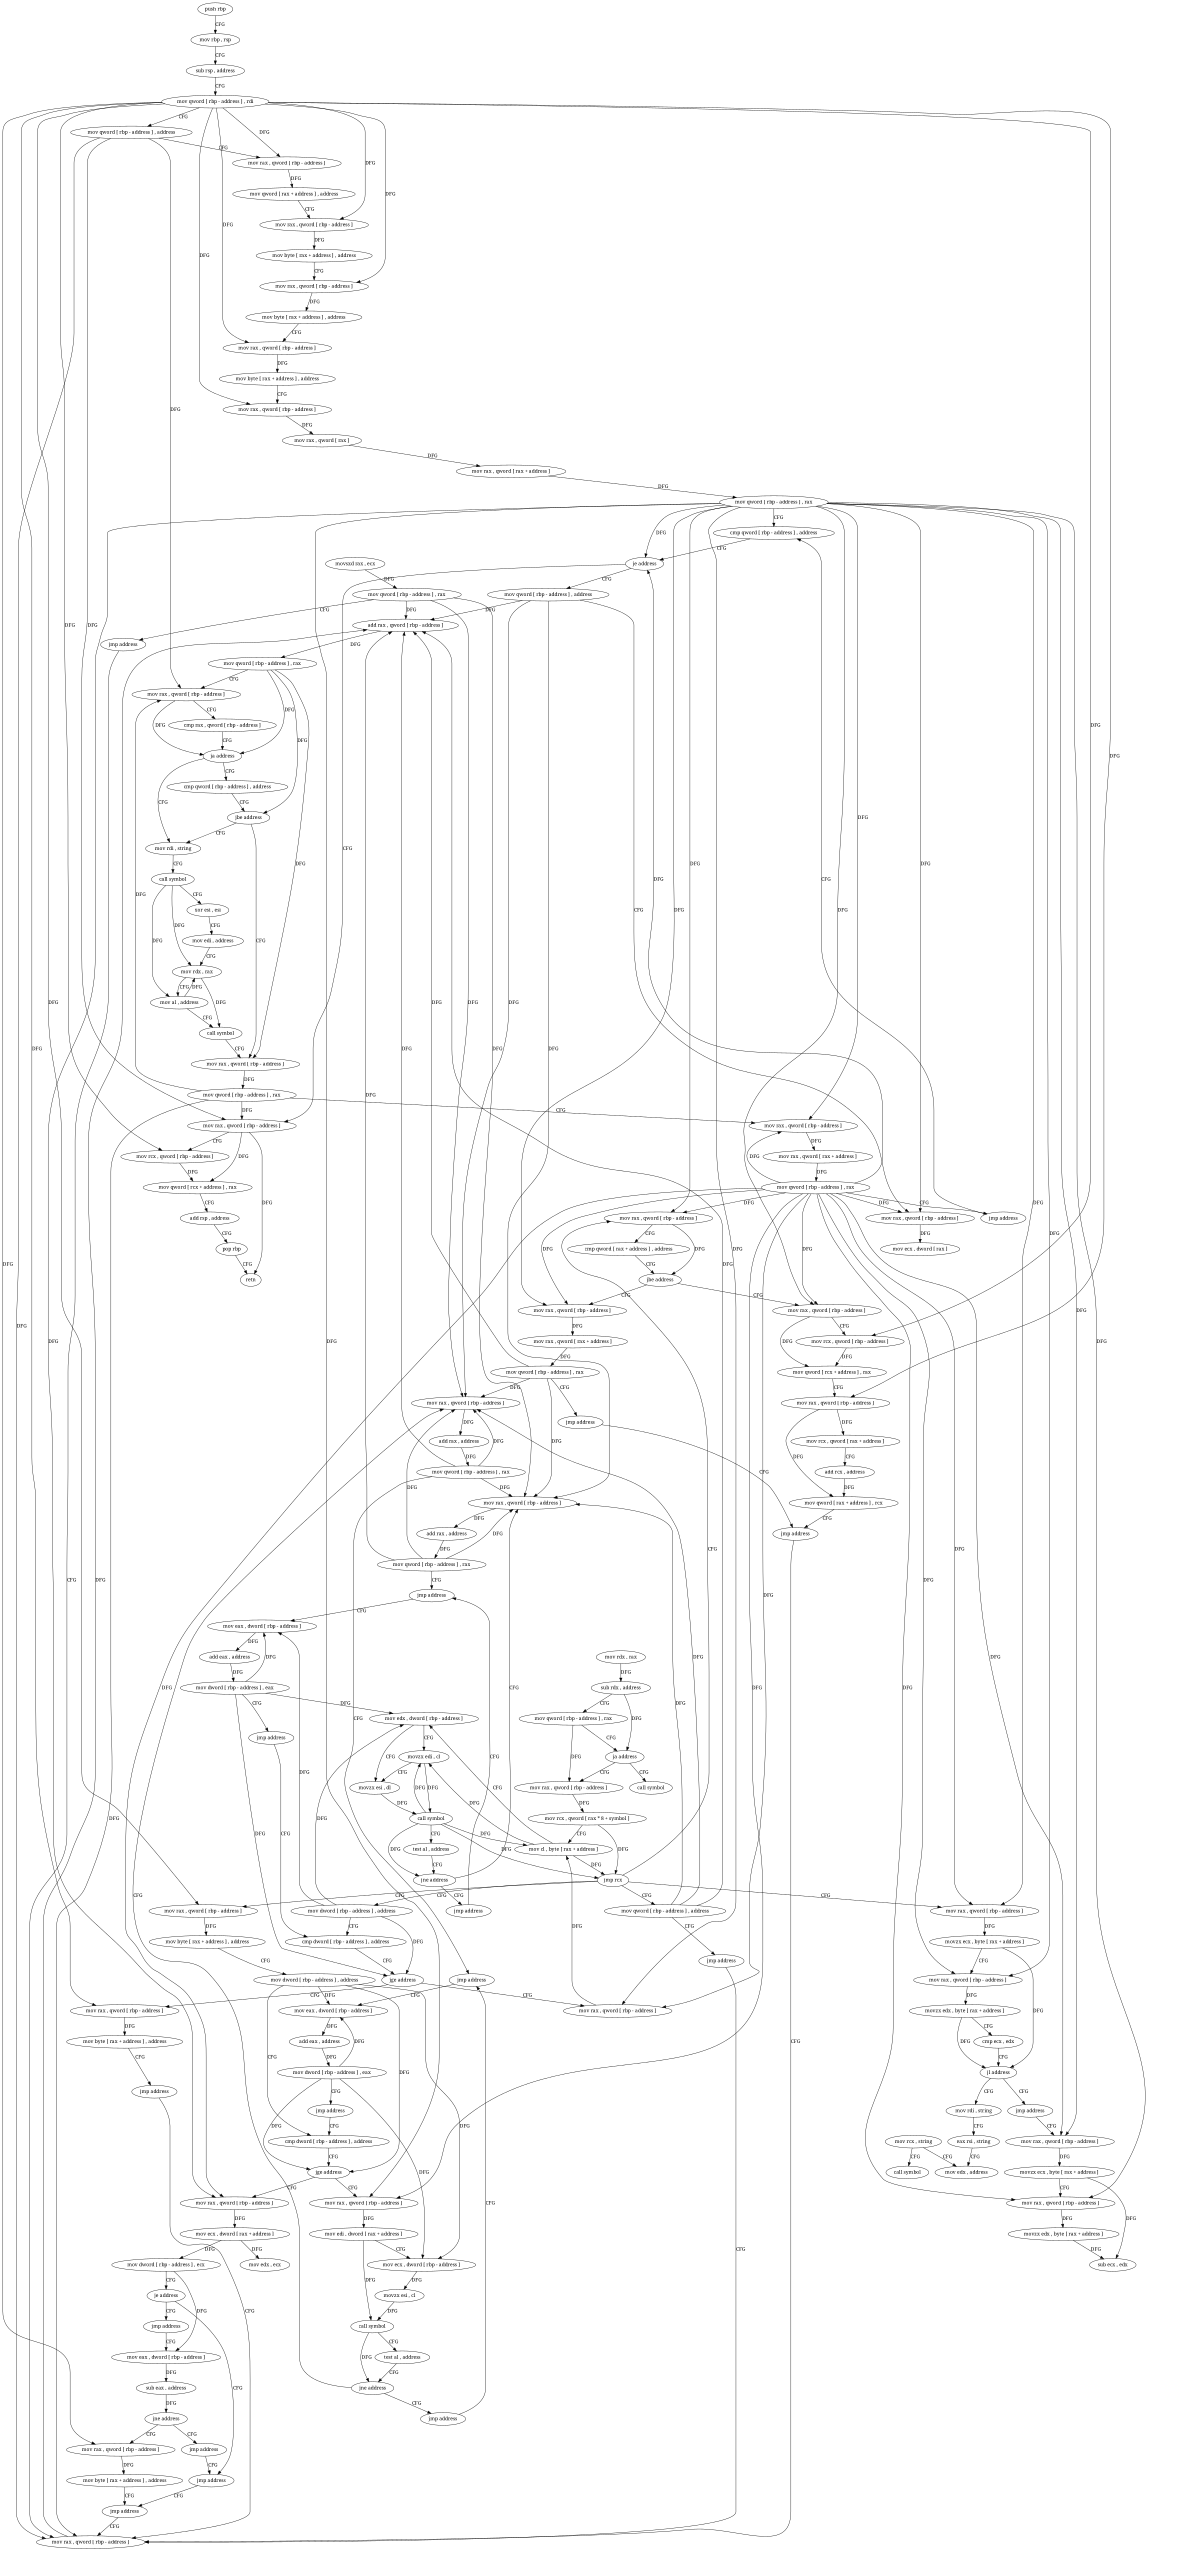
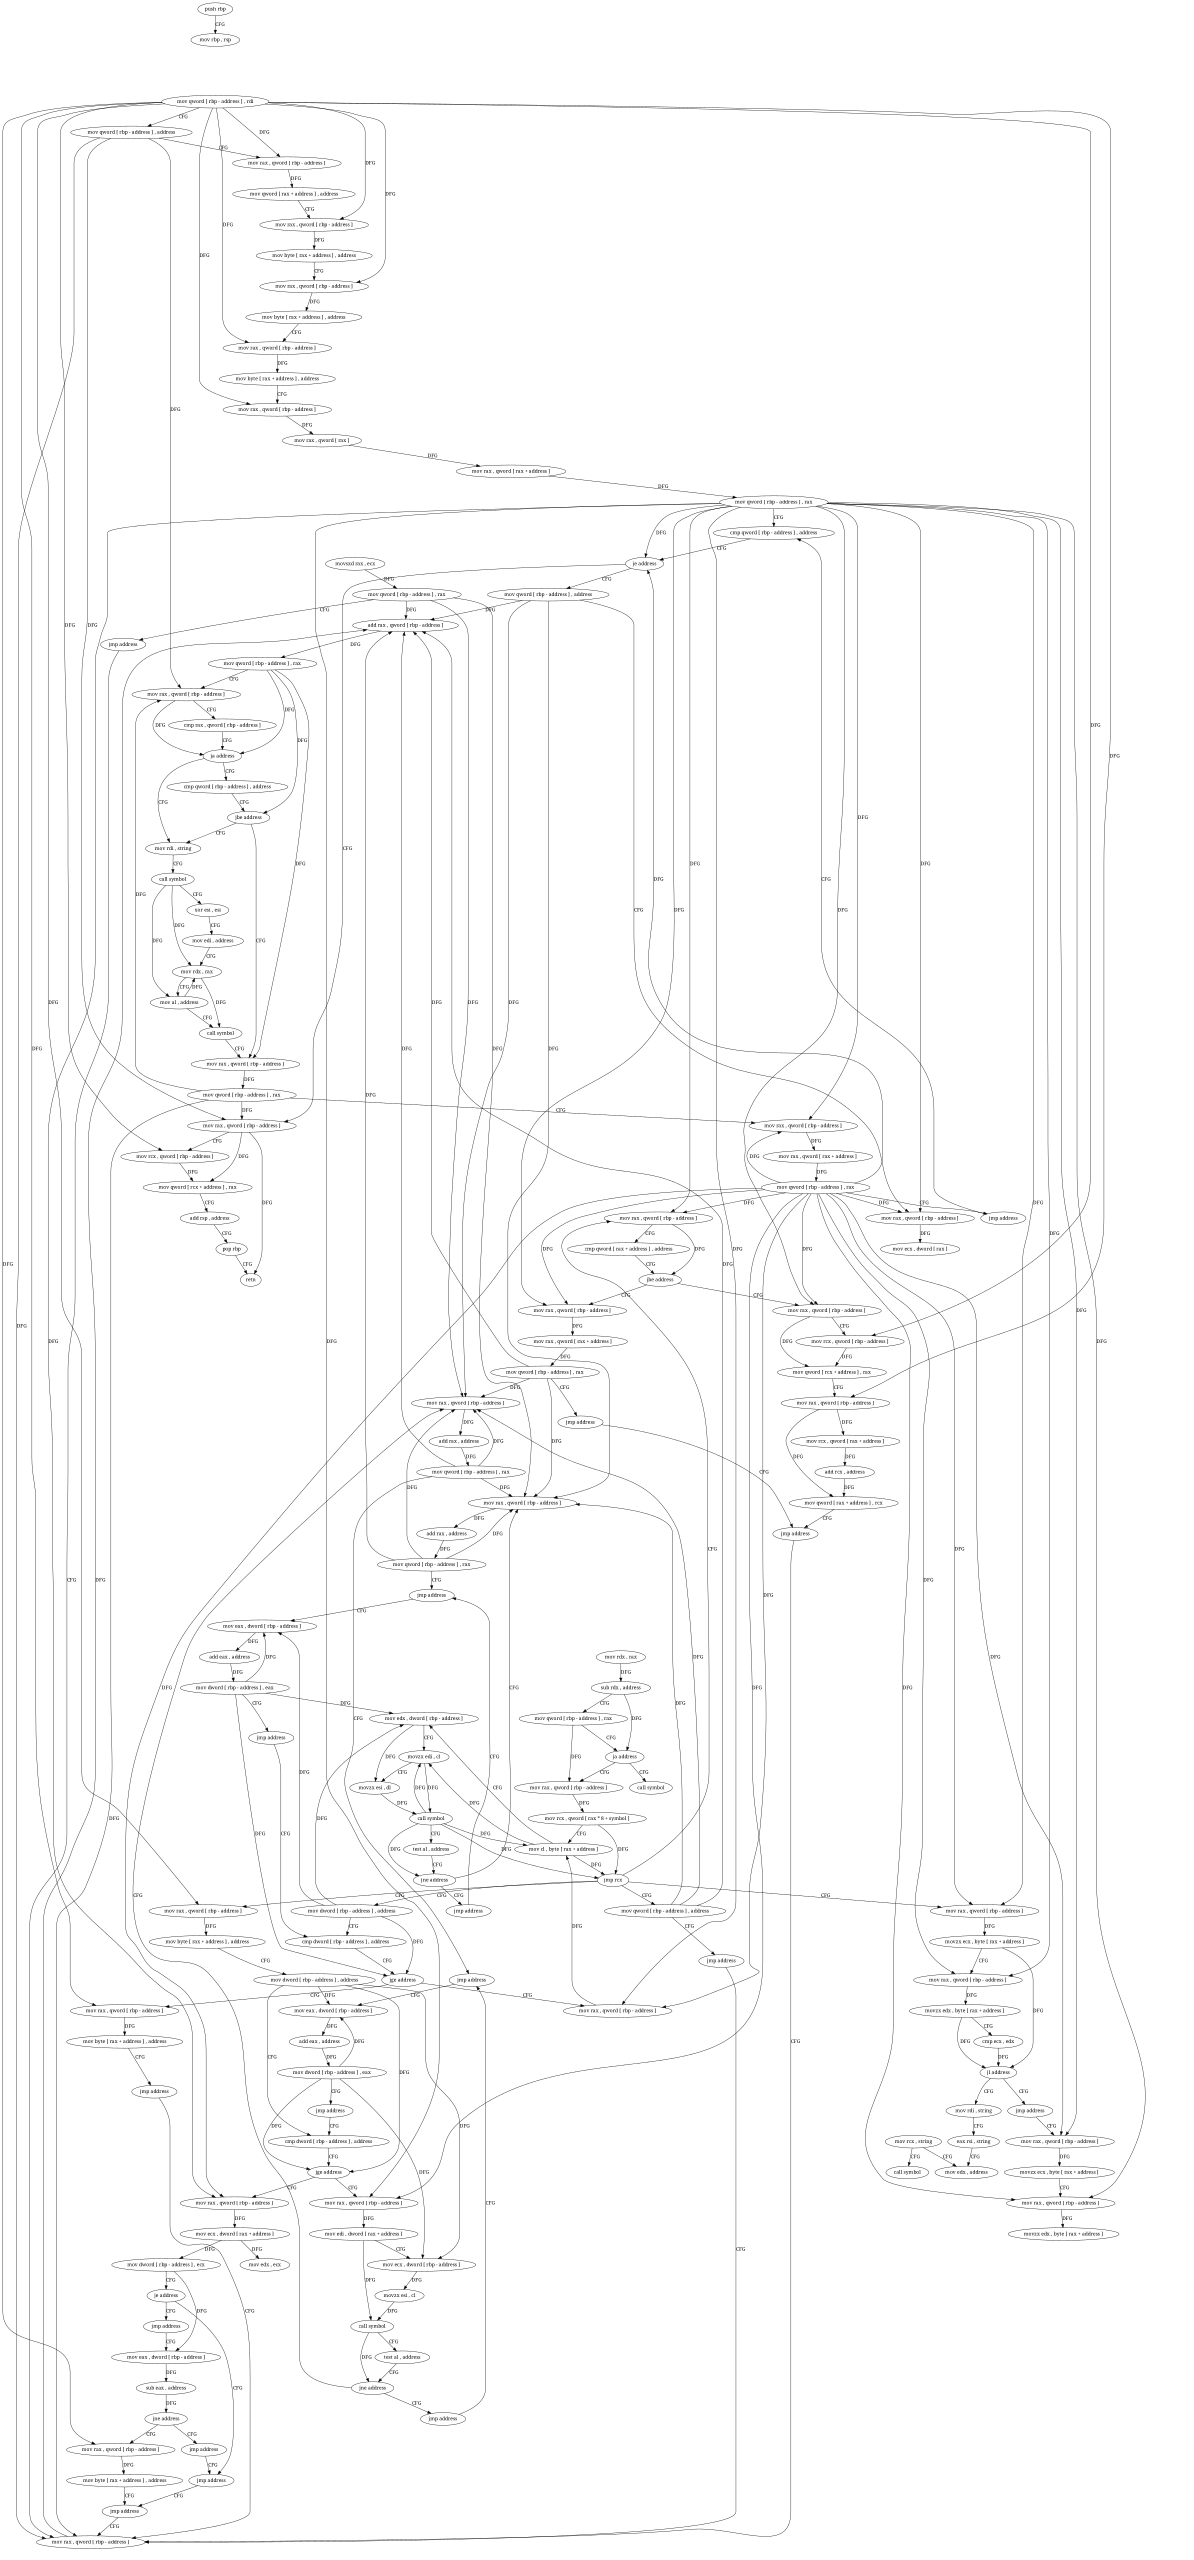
node "sub rsp , address": removed
edge "mov rcx , qword [ rax + address ]" -> "add rcx , address": label "CFG" -> "DFG"
edge "mov edx , dword [ rbp - address ]" -> "movzx esi , dl": label "CFG" -> "DFG"
edge "cmp ecx , edx" -> "jl address": label "CFG" -> "DFG"
node "sub ecx , edx": removed
